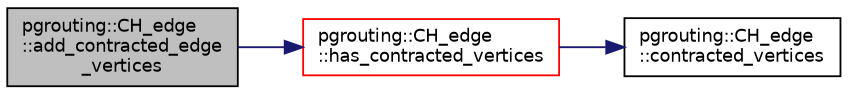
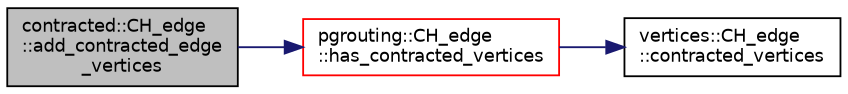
node "pgrouting::CH_edge ::add_contracted_edge _vertices": label "pgrouting::CH_edge ::add_contracted_edge _vertices" -> "contracted::CH_edge ::add_contracted_edge _vertices"
node "pgrouting::CH_edge ::contracted_vertices": label "pgrouting::CH_edge ::contracted_vertices" -> "vertices::CH_edge ::contracted_vertices"
